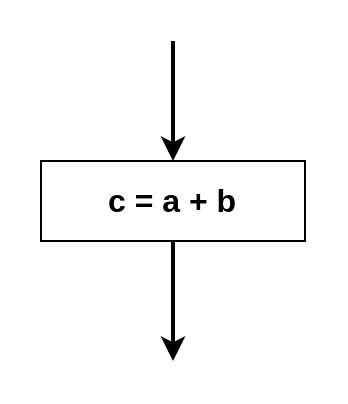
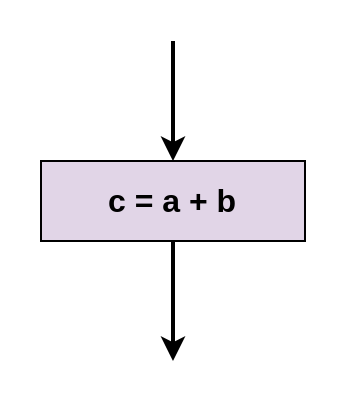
node "c = a + b": fillcolor #ffffff -> #e1d5e7
